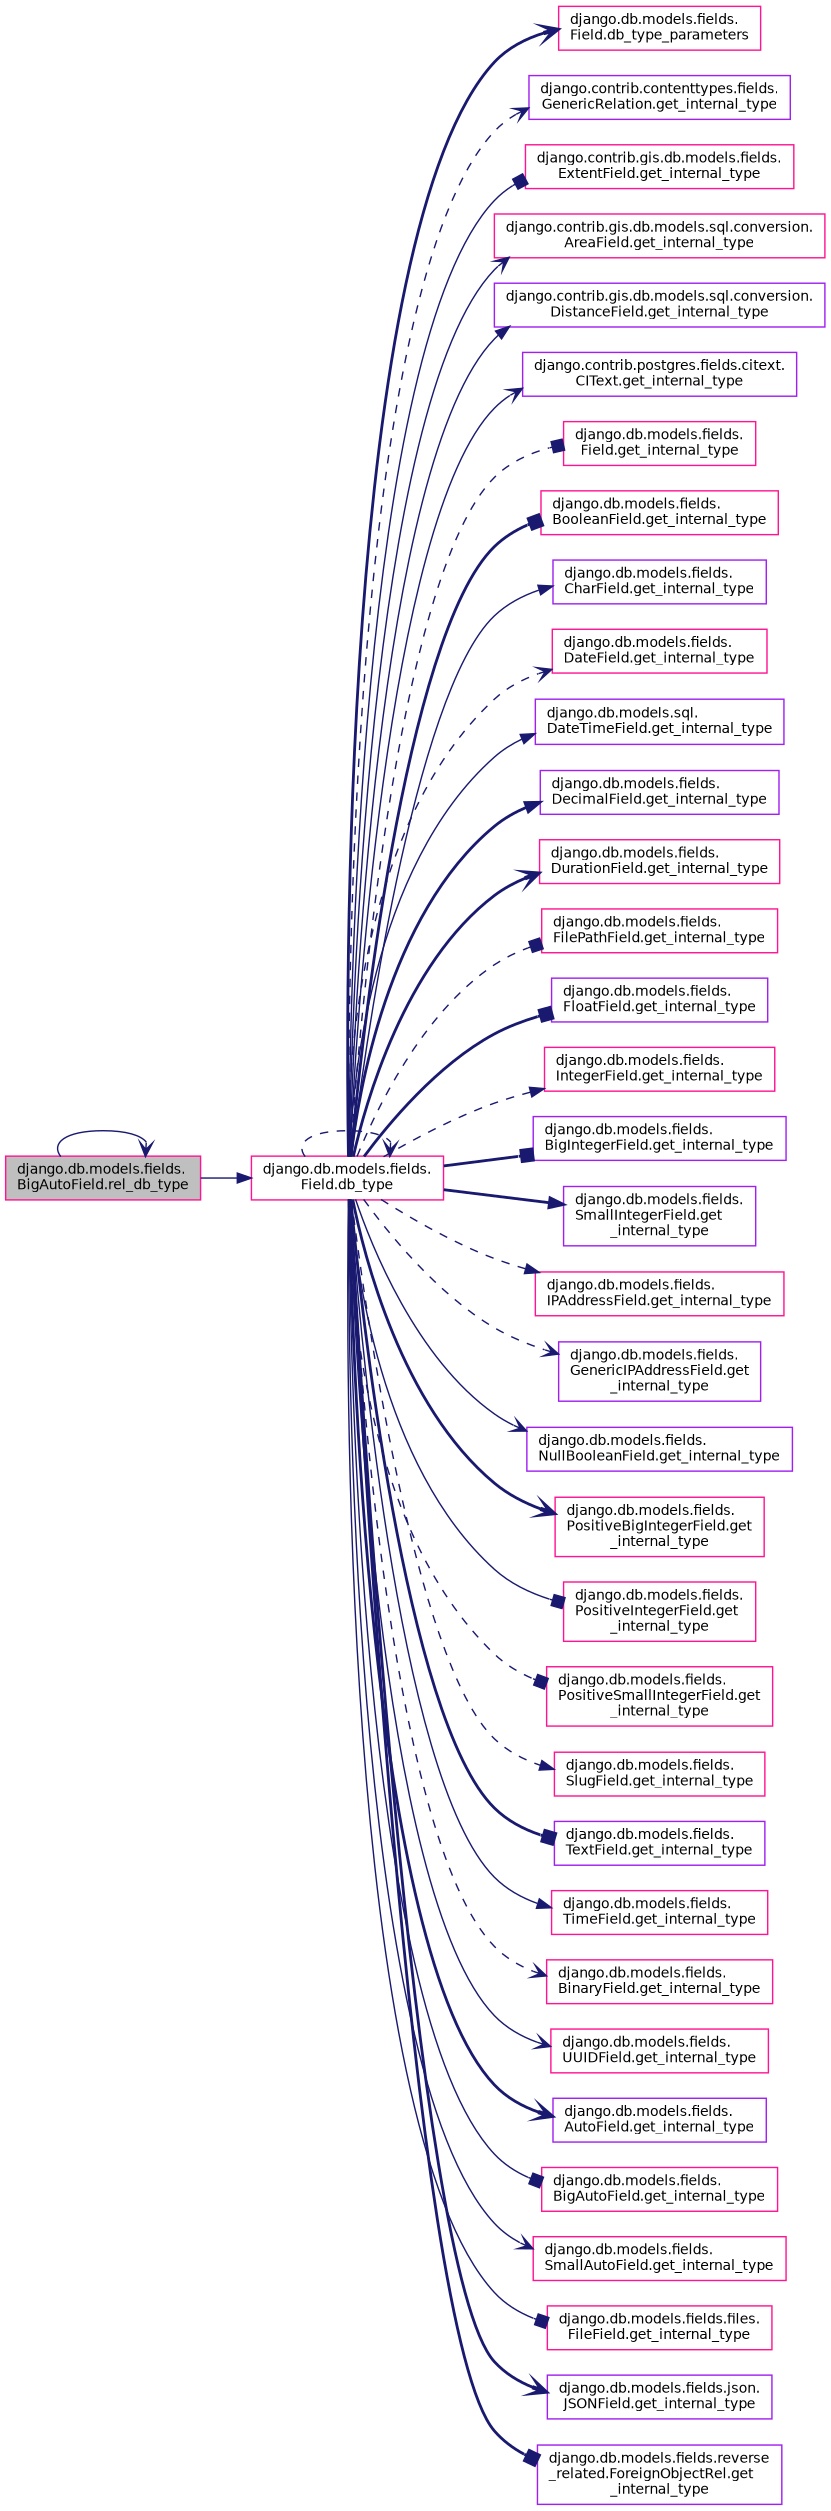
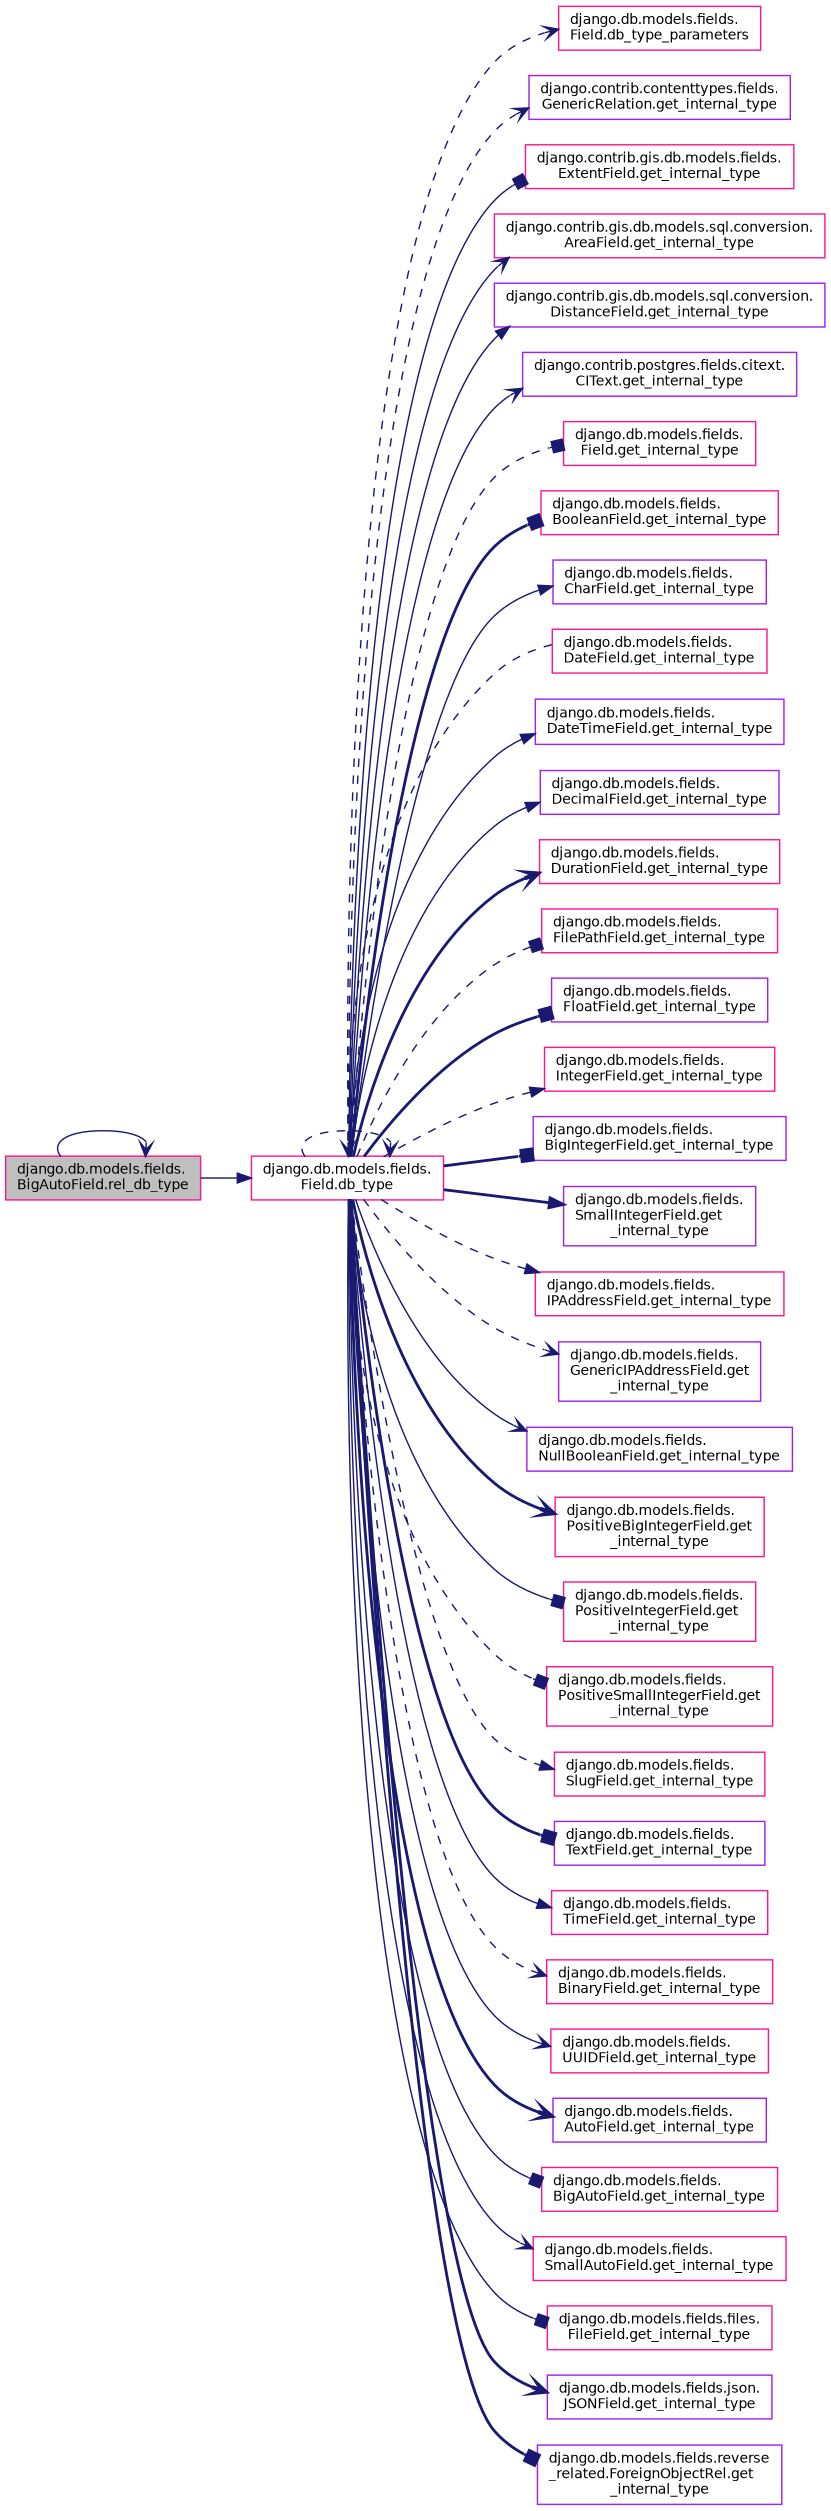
edge "django.db.models.fields. Field.db_type" -> "django.db.models.fields. Field.db_type_parameters": style bold -> dashed
node "django.db.models.sql. DateTimeField.get_internal_type": label "django.db.models.sql. DateTimeField.get_internal_type" -> "django.db.models.fields. DateTimeField.get_internal_type"
edge "django.db.models.fields. Field.db_type" -> "django.db.models.fields. DateField.get_internal_type": reversed
edge "django.db.models.fields. Field.db_type" -> "django.db.models.fields. DecimalField.get_internal_type": style bold -> solid
